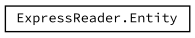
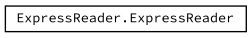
node "ExpressReader.Entity": label "ExpressReader.Entity" -> "ExpressReader.ExpressReader"
